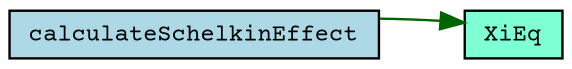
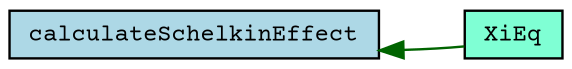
edge "calculateSchelkinEffect" -> "XiEq": reversed
